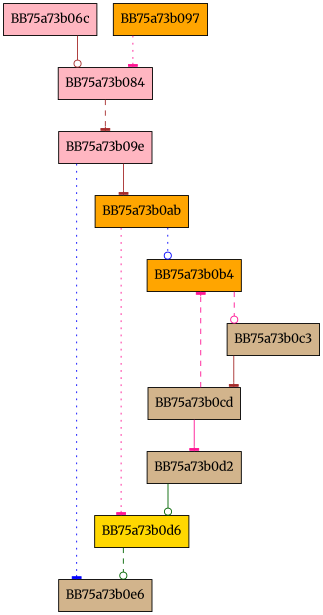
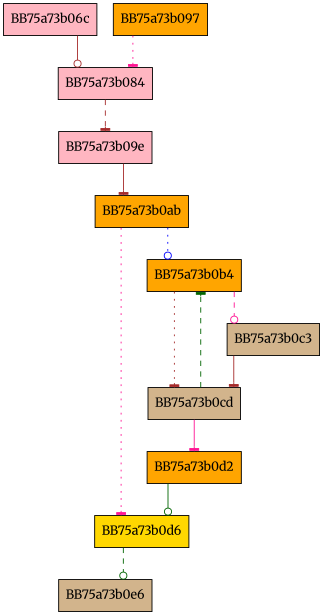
edge "BB75a73b0b4" -> "BB75a73b0cd": added
edge "BB75a73b0cd" -> "BB75a73b0b4": color deeppink -> darkgreen
edge "BB75a73b09e" -> "BB75a73b0e6": removed
node "BB75a73b0d2": fillcolor tan -> orange
